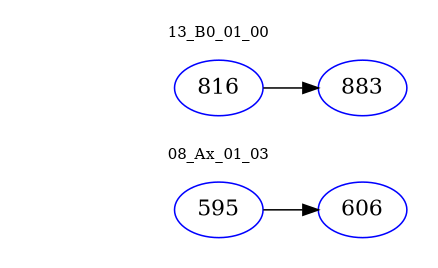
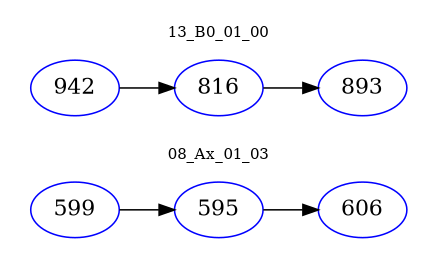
node "942": added
node "883": label "883" -> "893"
node "599": added
